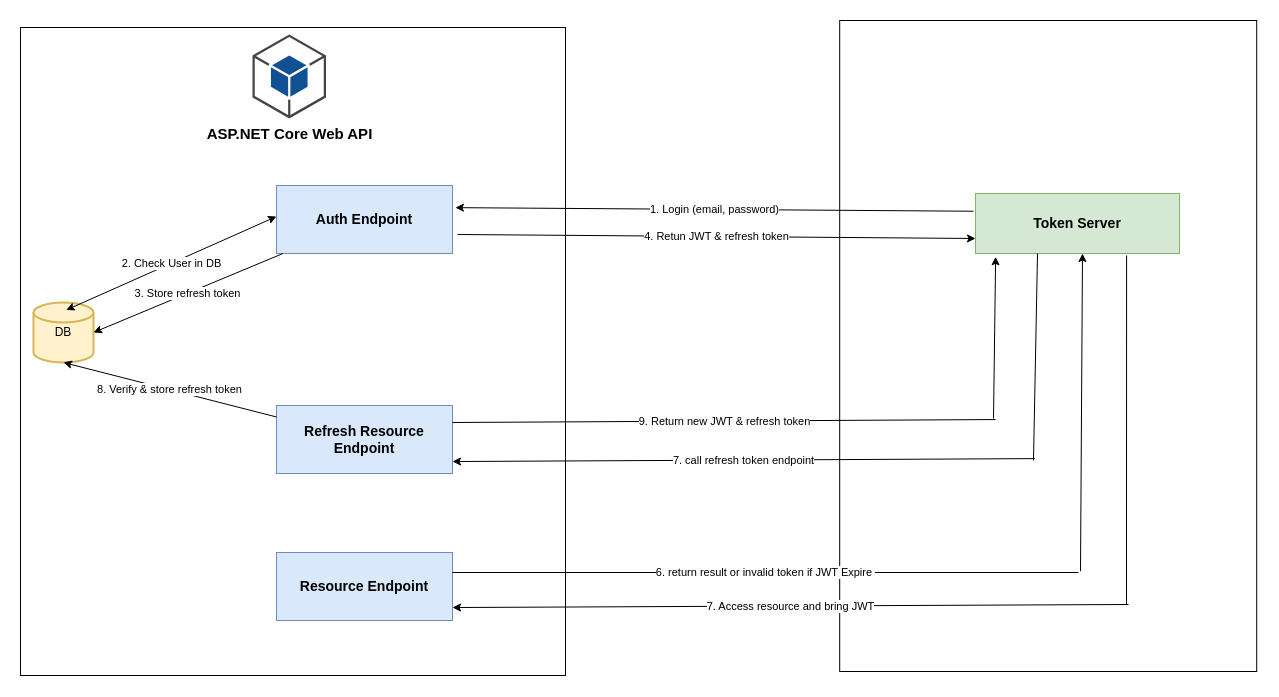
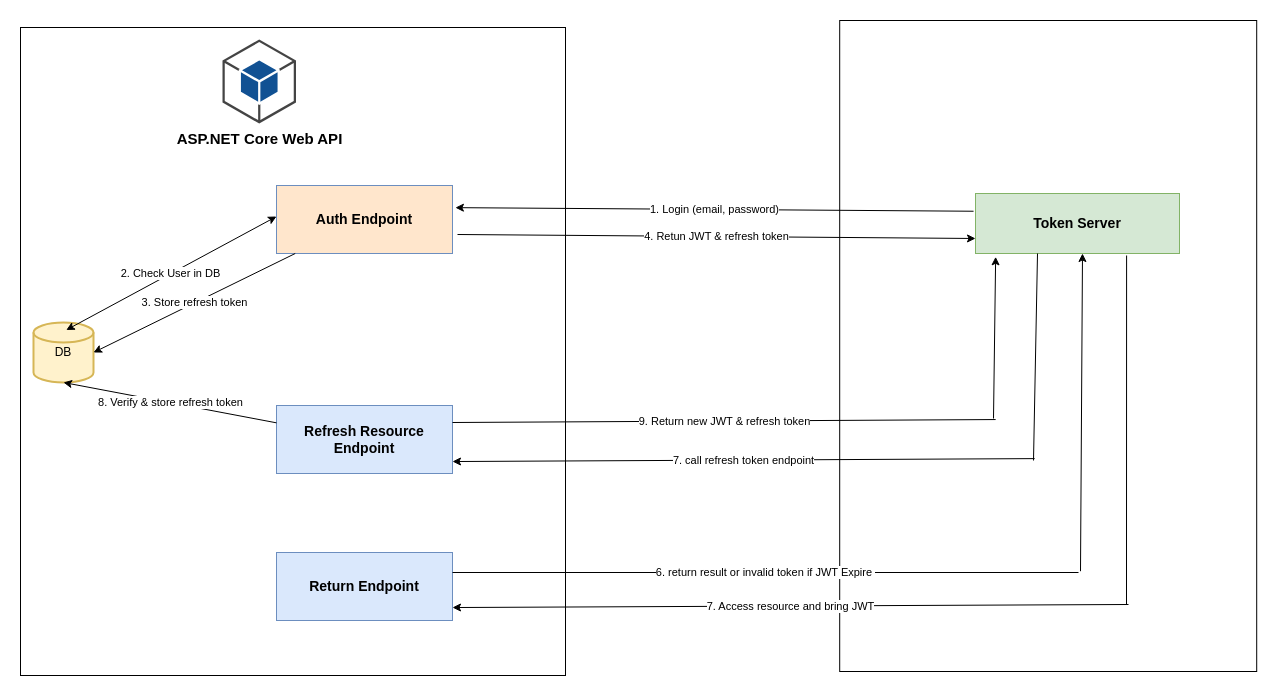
node "ASP.NET Core Web API": moved (289, 77) -> (259, 82)
node "Auth Endpoint": fillcolor #dae8fc -> #ffe6cc
node "DB": moved (64, 333) -> (64, 353)
node "Resource Endpoint": label "Resource Endpoint" -> "Return Endpoint"
